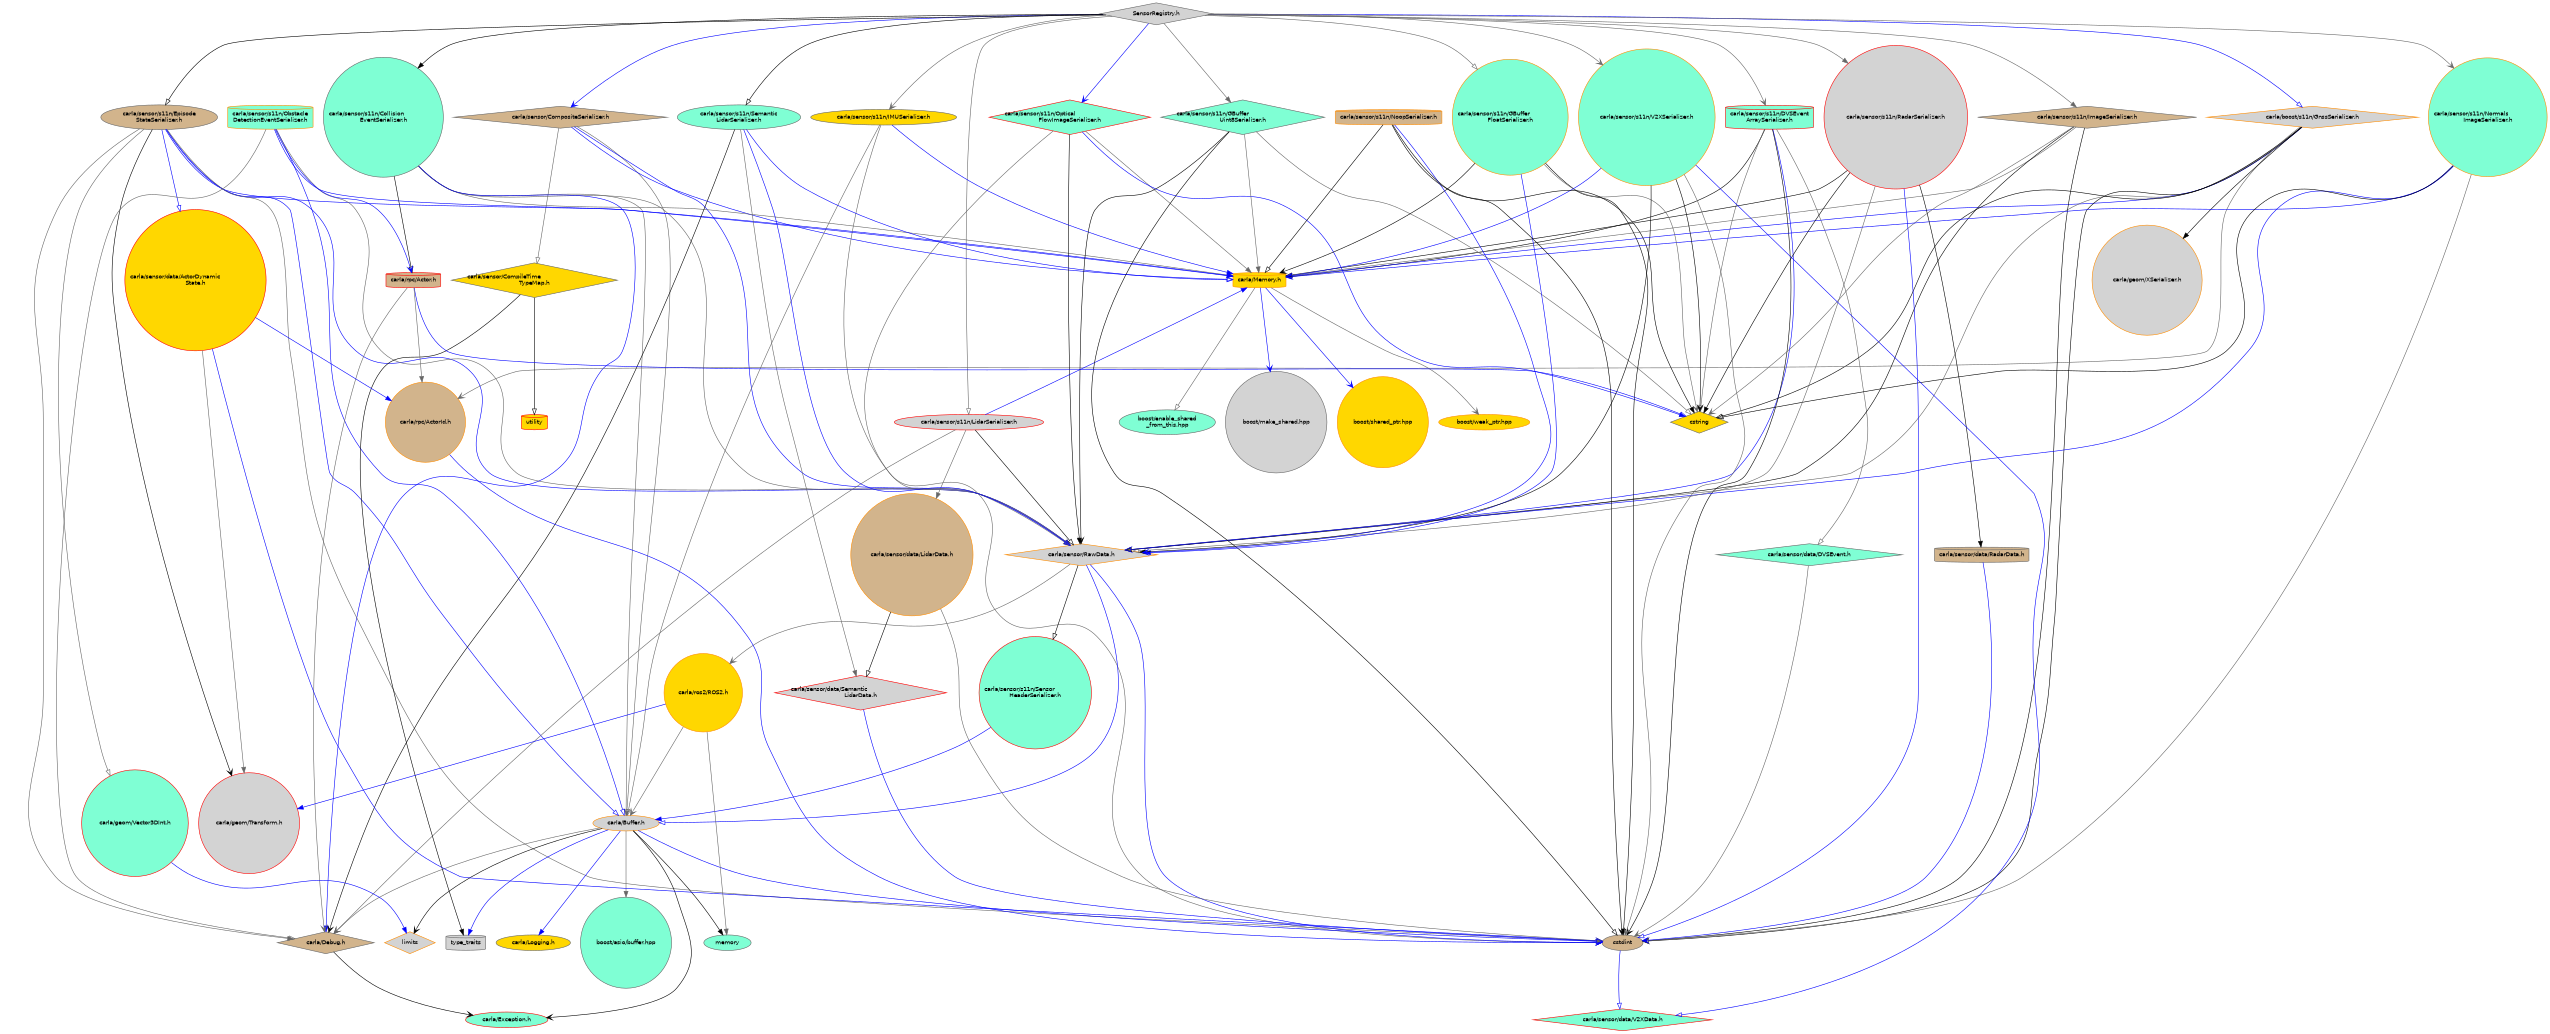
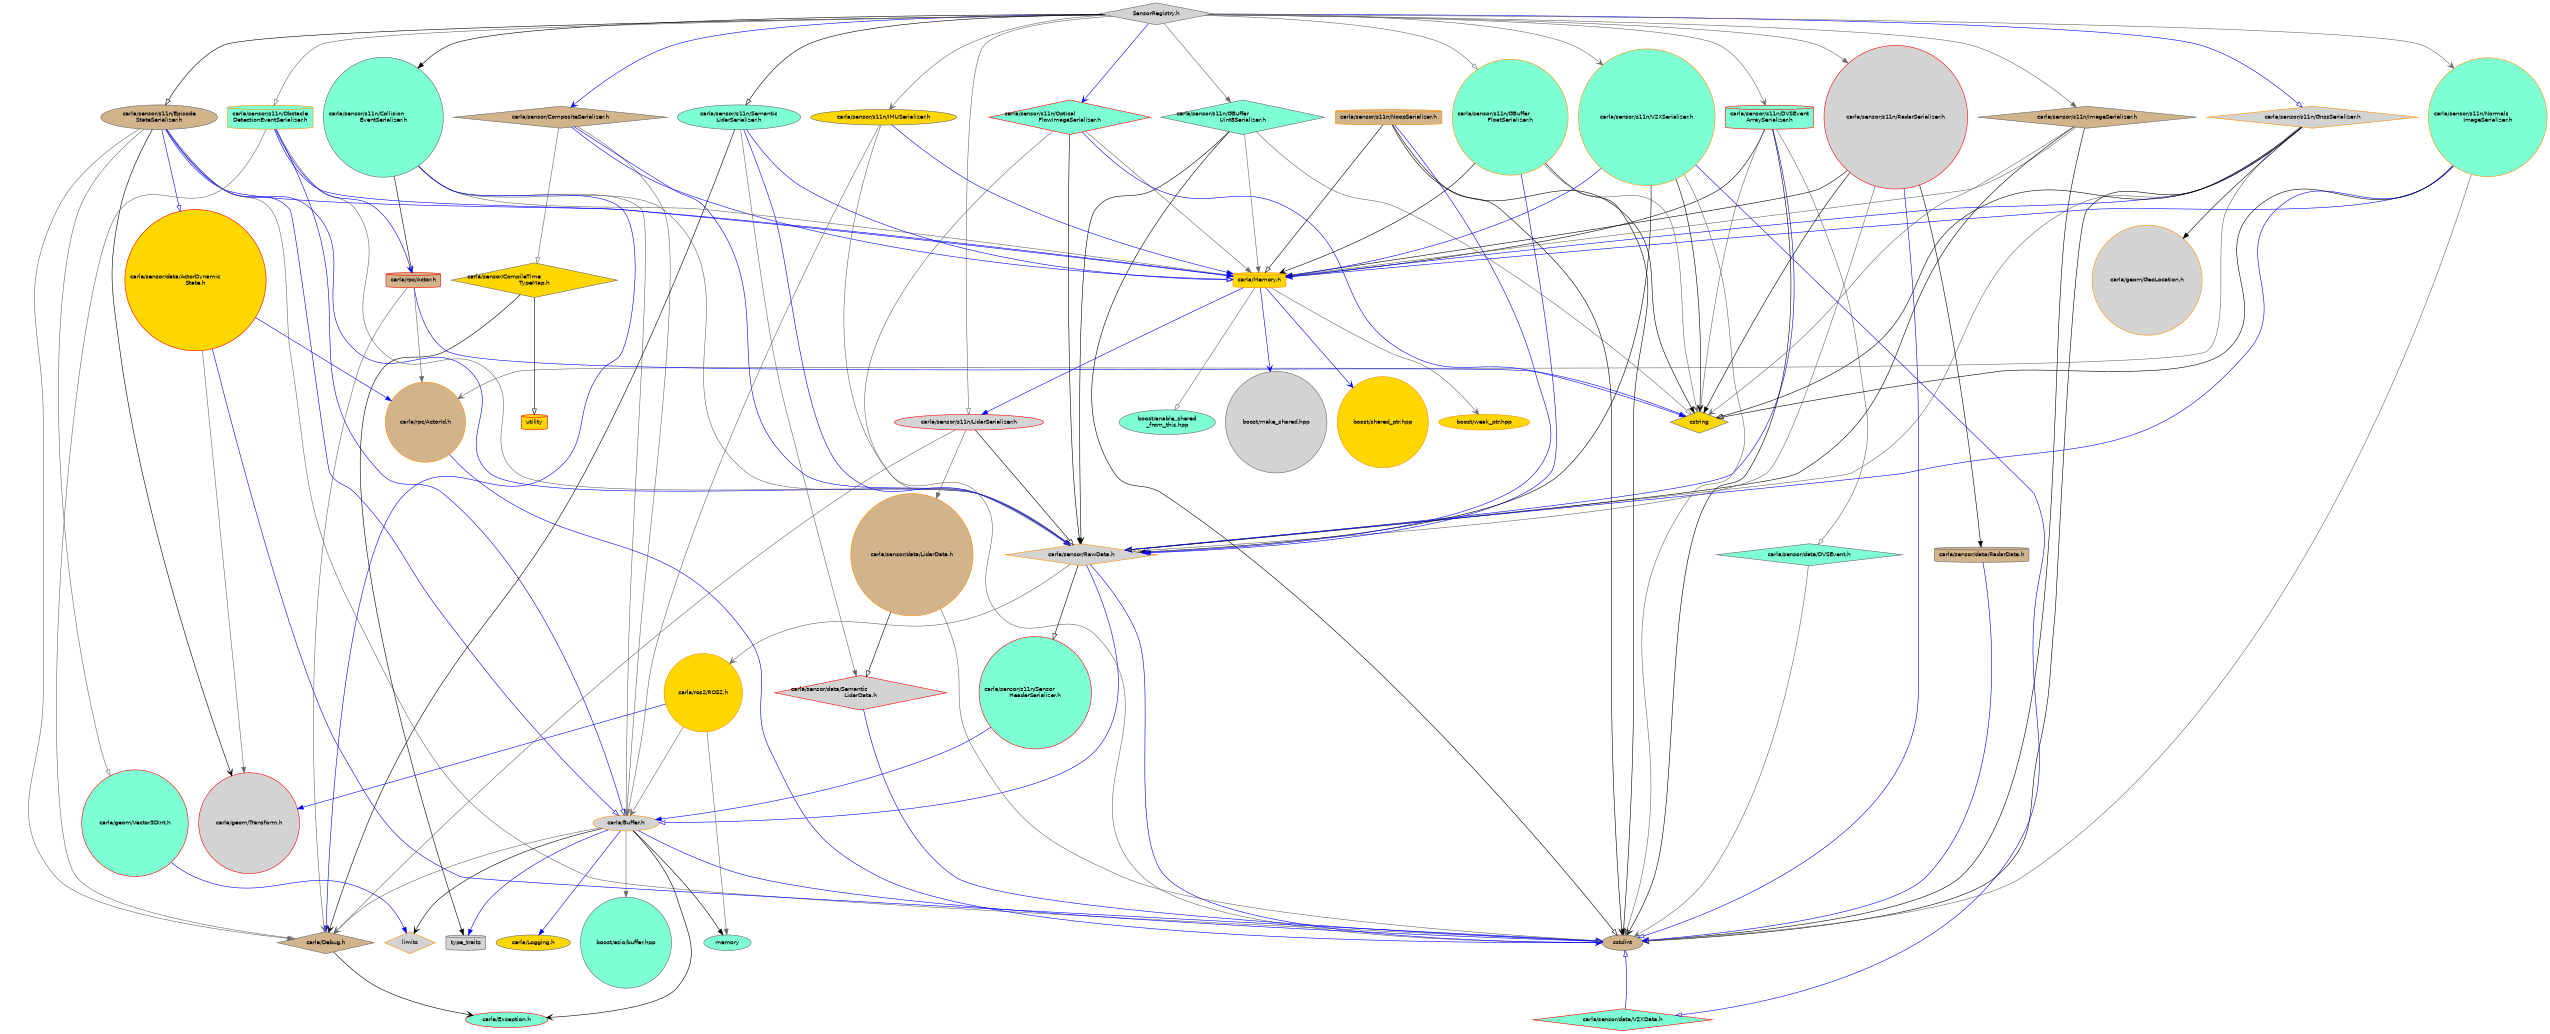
edge "SensorRegistry.h" -> "carla/sensor/s11n/Obstacle DetectionEventSerializer.h": added
node "carla/boost/s11n/GnssSerializer.h": label "carla/boost/s11n/GnssSerializer.h" -> "carla/sensor/s11n/GnssSerializer.h"
node "carla/geom/XSerializer.h": label "carla/geom/XSerializer.h" -> "carla/geom/GeoLocation.h"
edge "carla/sensor/s11n/LidarSerializer.h" -> "carla/Memory.h": reversed
edge "cstdint" -> "carla/sensor/data/V2XData.h": reversed
